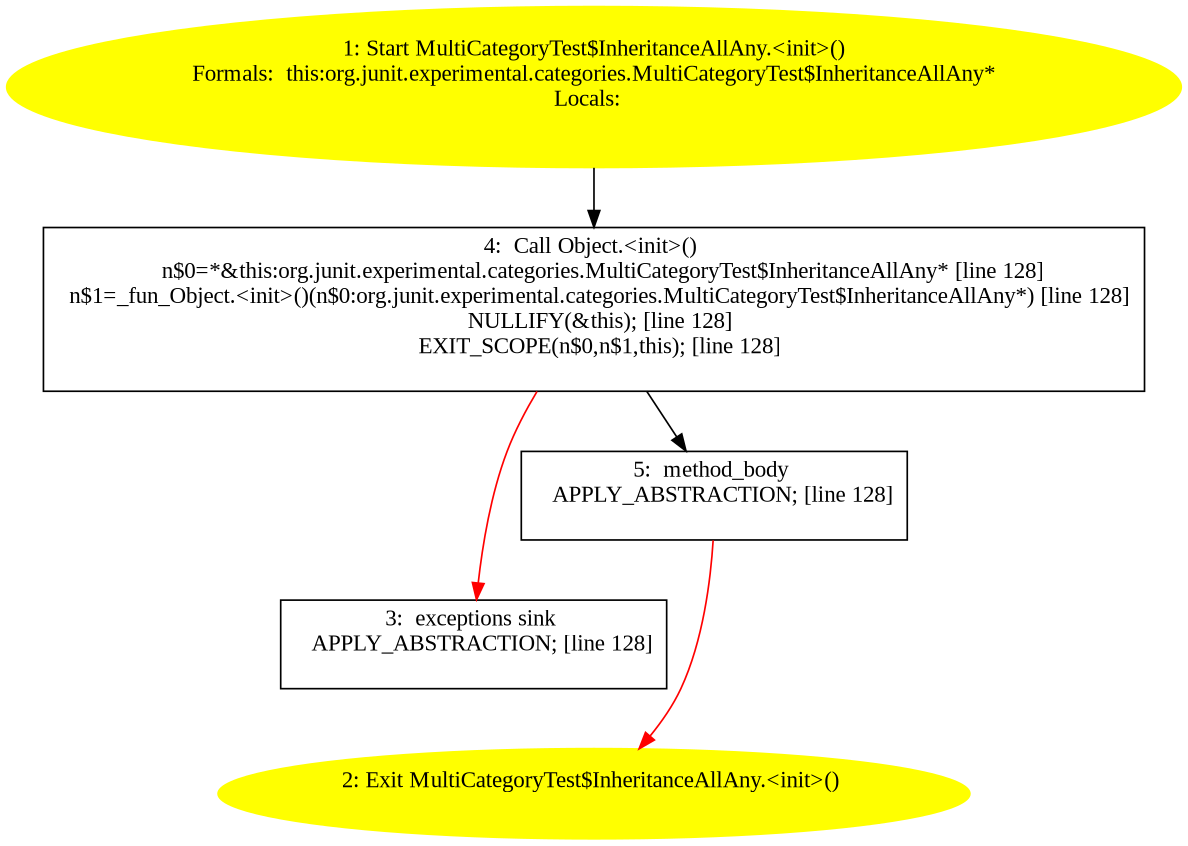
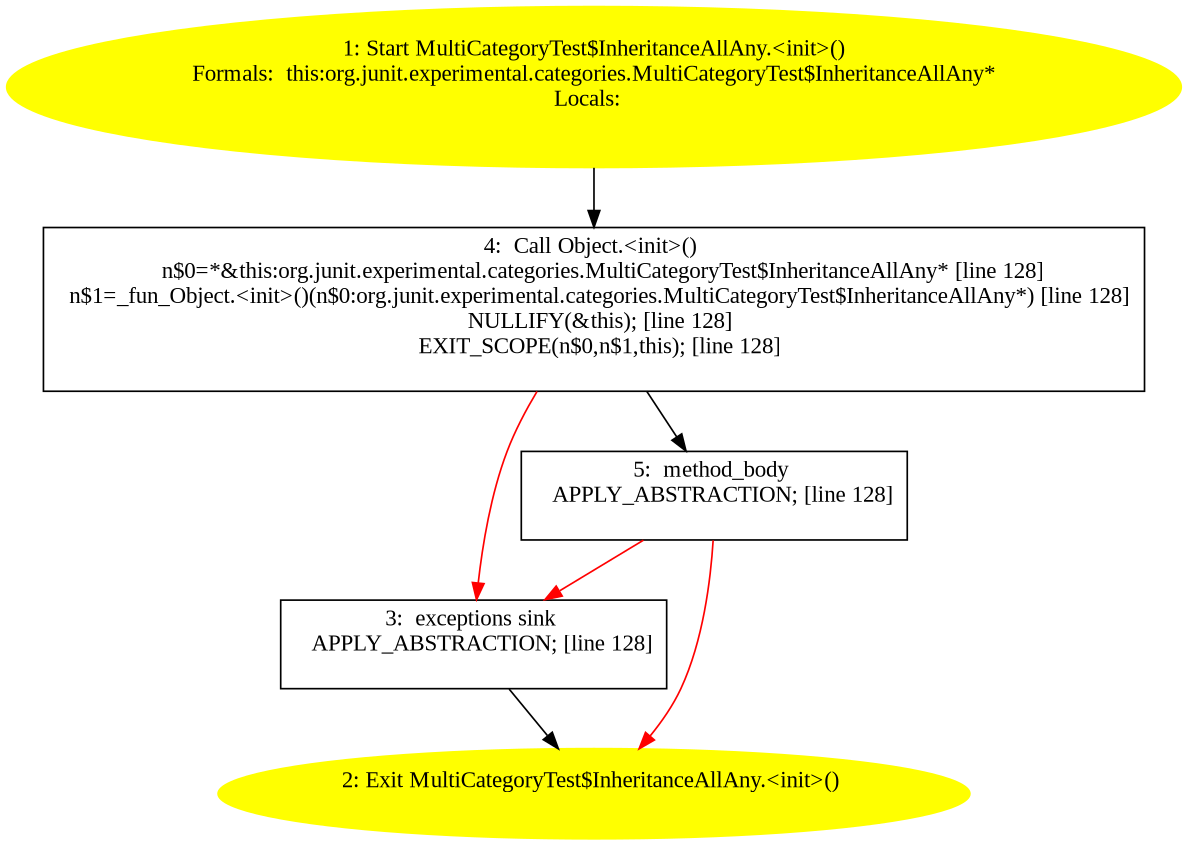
edge "5:  method_body APPLY_ABSTRACTION; [line 128]" -> "3:  exceptions sink APPLY_ABSTRACTION; [line 128]": added
edge "3:  exceptions sink APPLY_ABSTRACTION; [line 128]" -> "2: Exit MultiCategoryTest$InheritanceAllAny.<init>()": added
